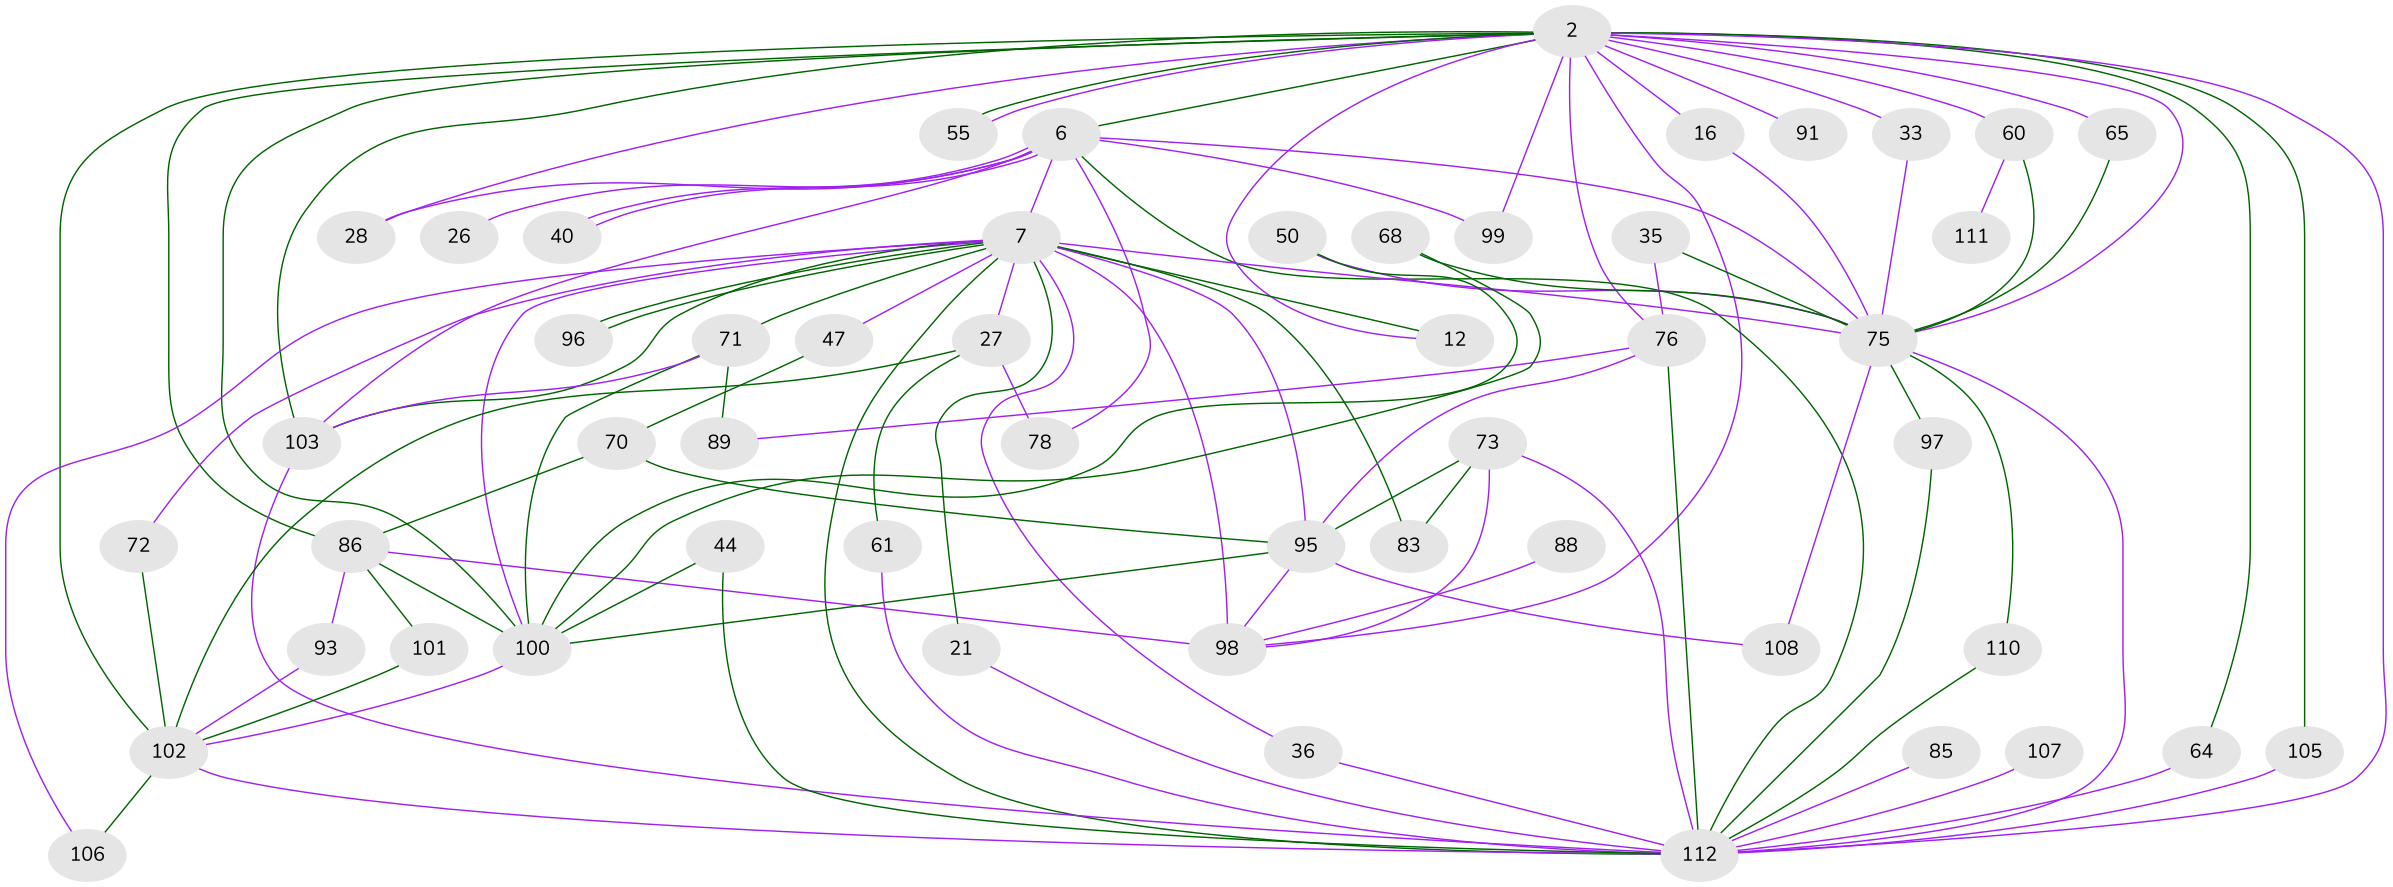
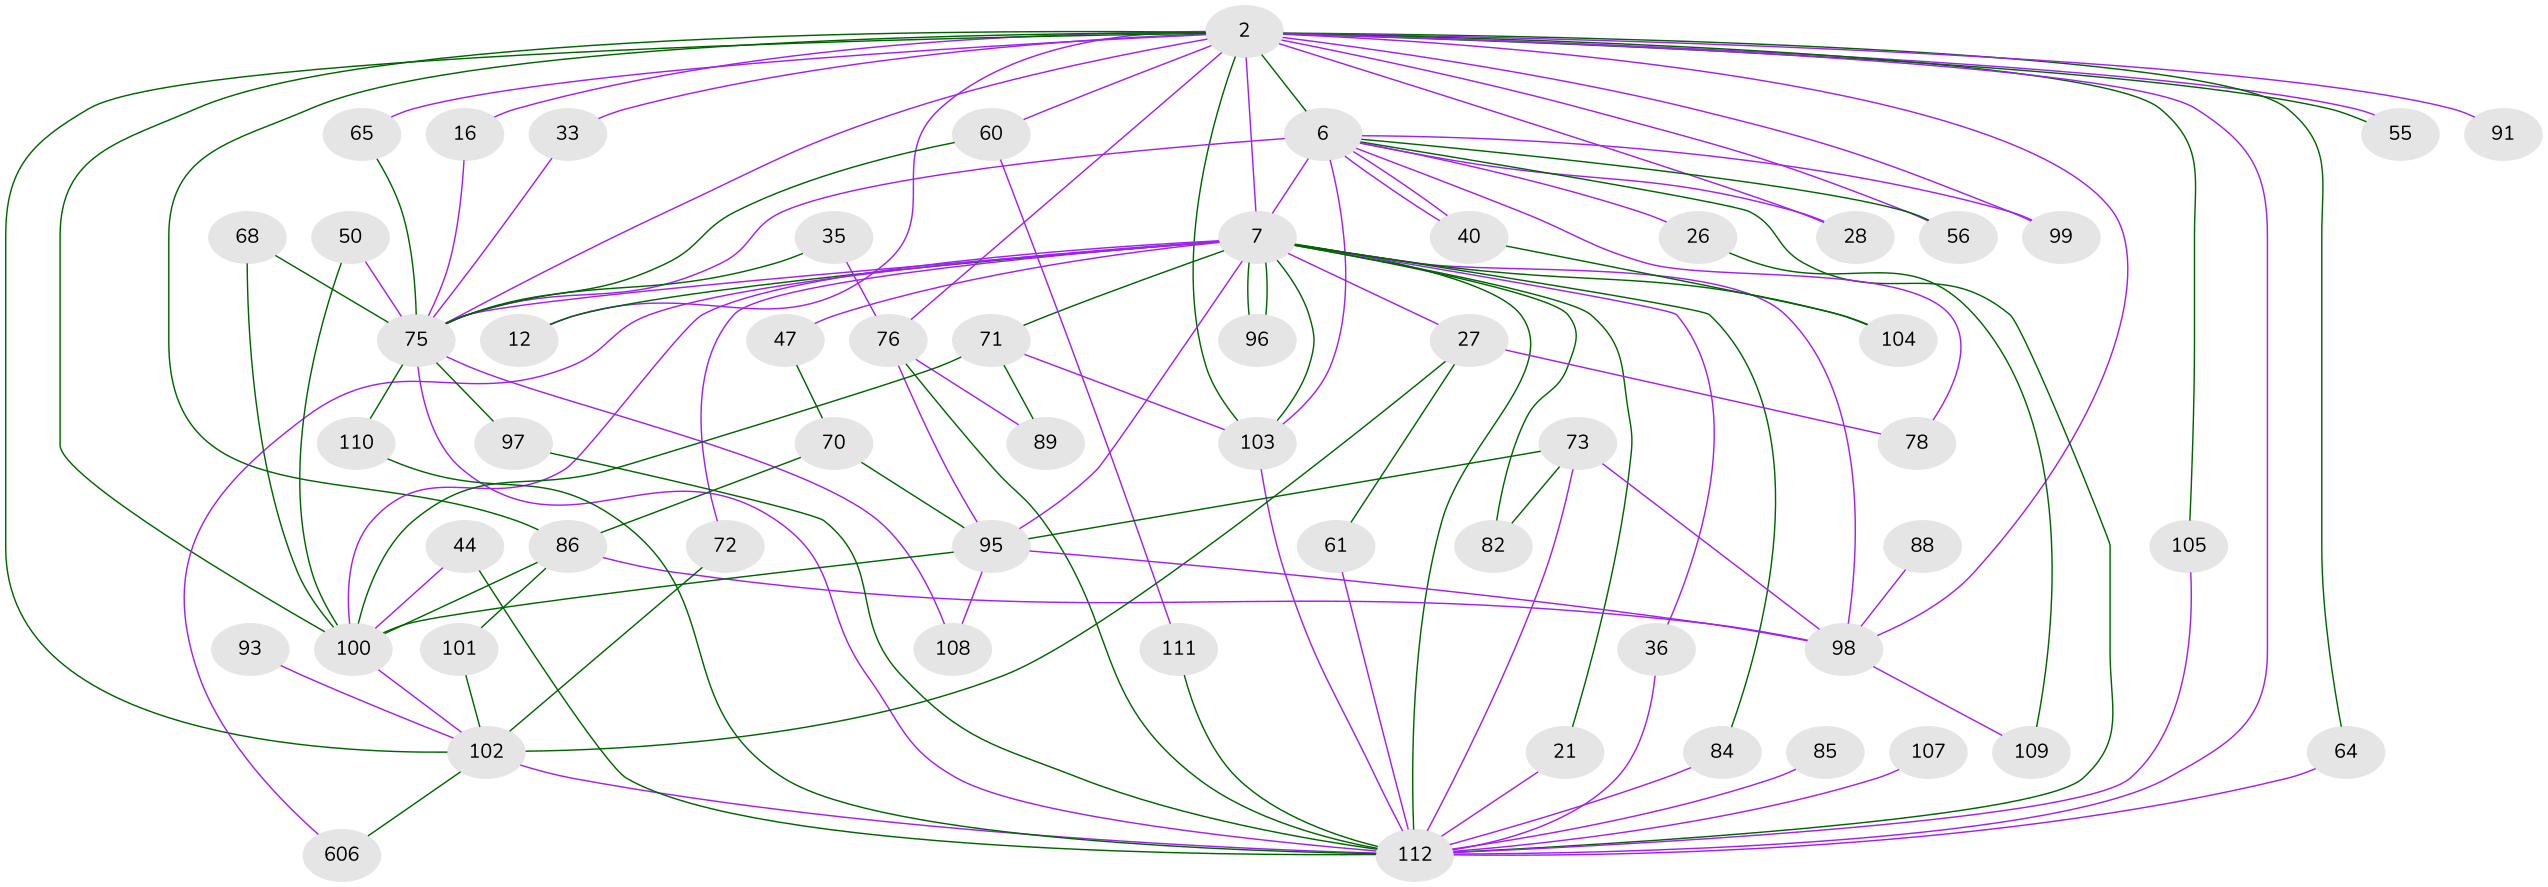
edge "2" -- "7": added
node "56": added
node "104": added
node "83": label "83" -> "82"
edge "86" -- "93": removed
edge "44" -- "100": color darkgreen -> purple
node "84": added
node "109": added
edge "111" -- "112": added
node "106": label "106" -> "606"
